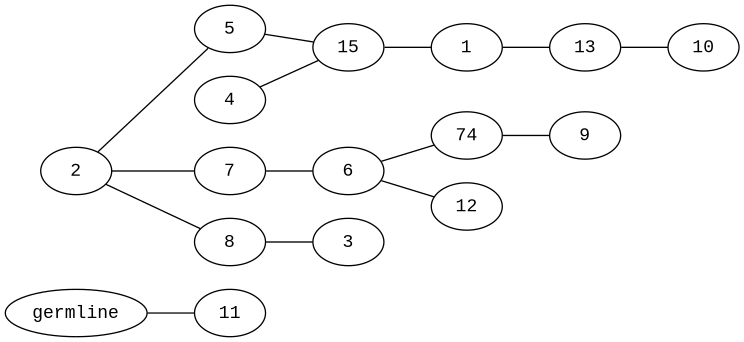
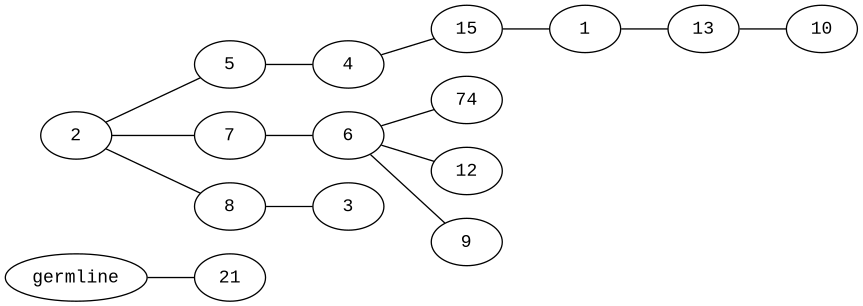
edge "5" -- "15": now "5" -- "4"
edge "74" -- "9": now "6" -- "9"
node "11": label "11" -> "21"
